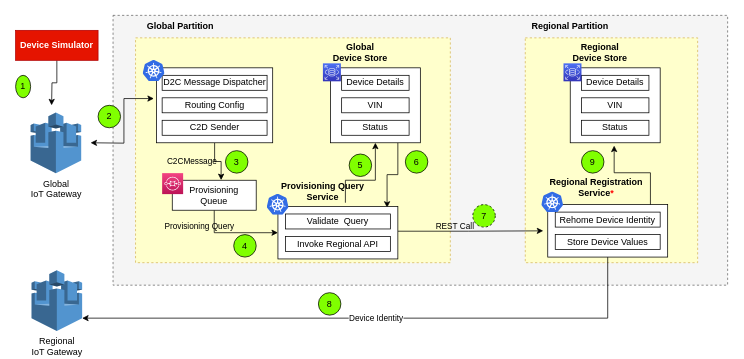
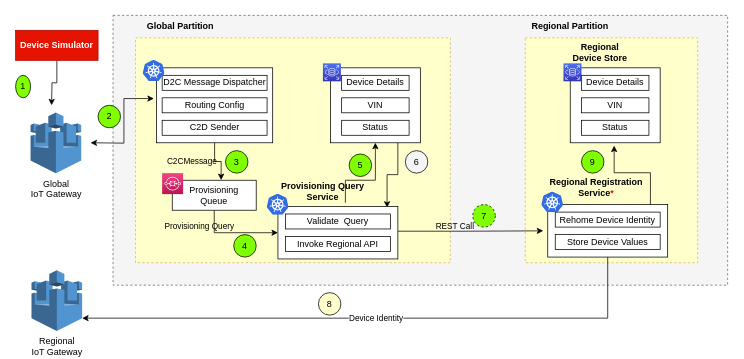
node "Global Device Store": removed
node "6": fillcolor #80ff00 -> #f5f5f5
node "8": fillcolor #80ff00 -> #ffffcc
